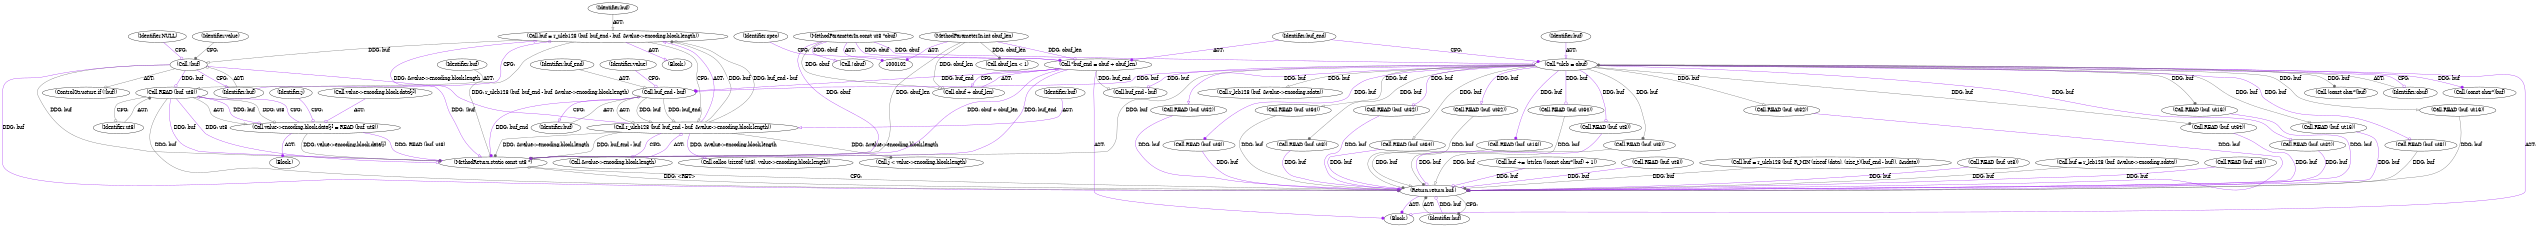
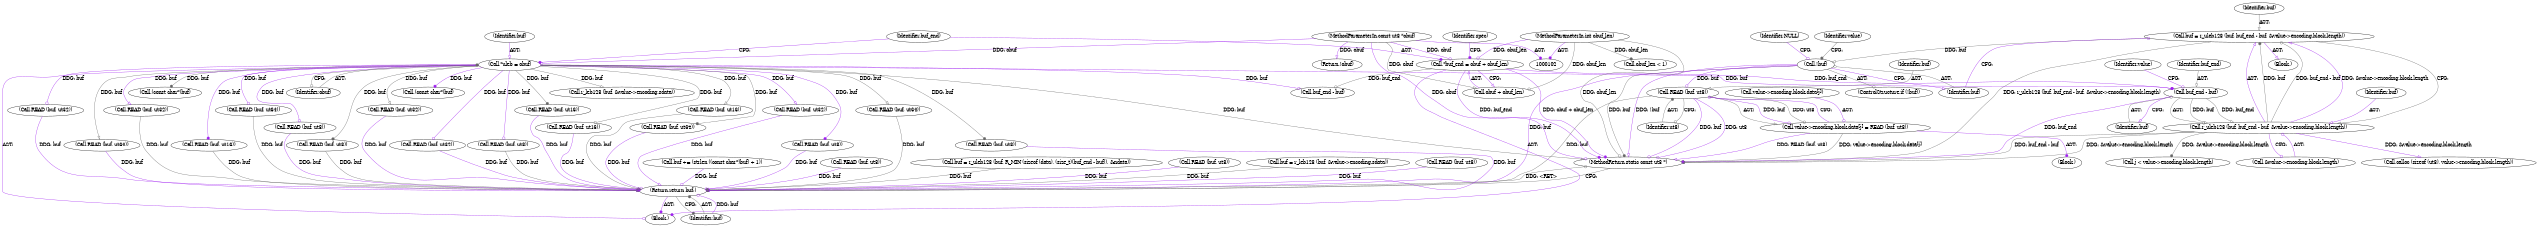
node "(Call,!obuf)": label "(Call,!obuf)" -> "(Return,!obuf)"
edge "(Call,*uleb = obuf)" -> "(Identifier,obuf)": color purple -> gray40
node "(Identifier,j)": removed
